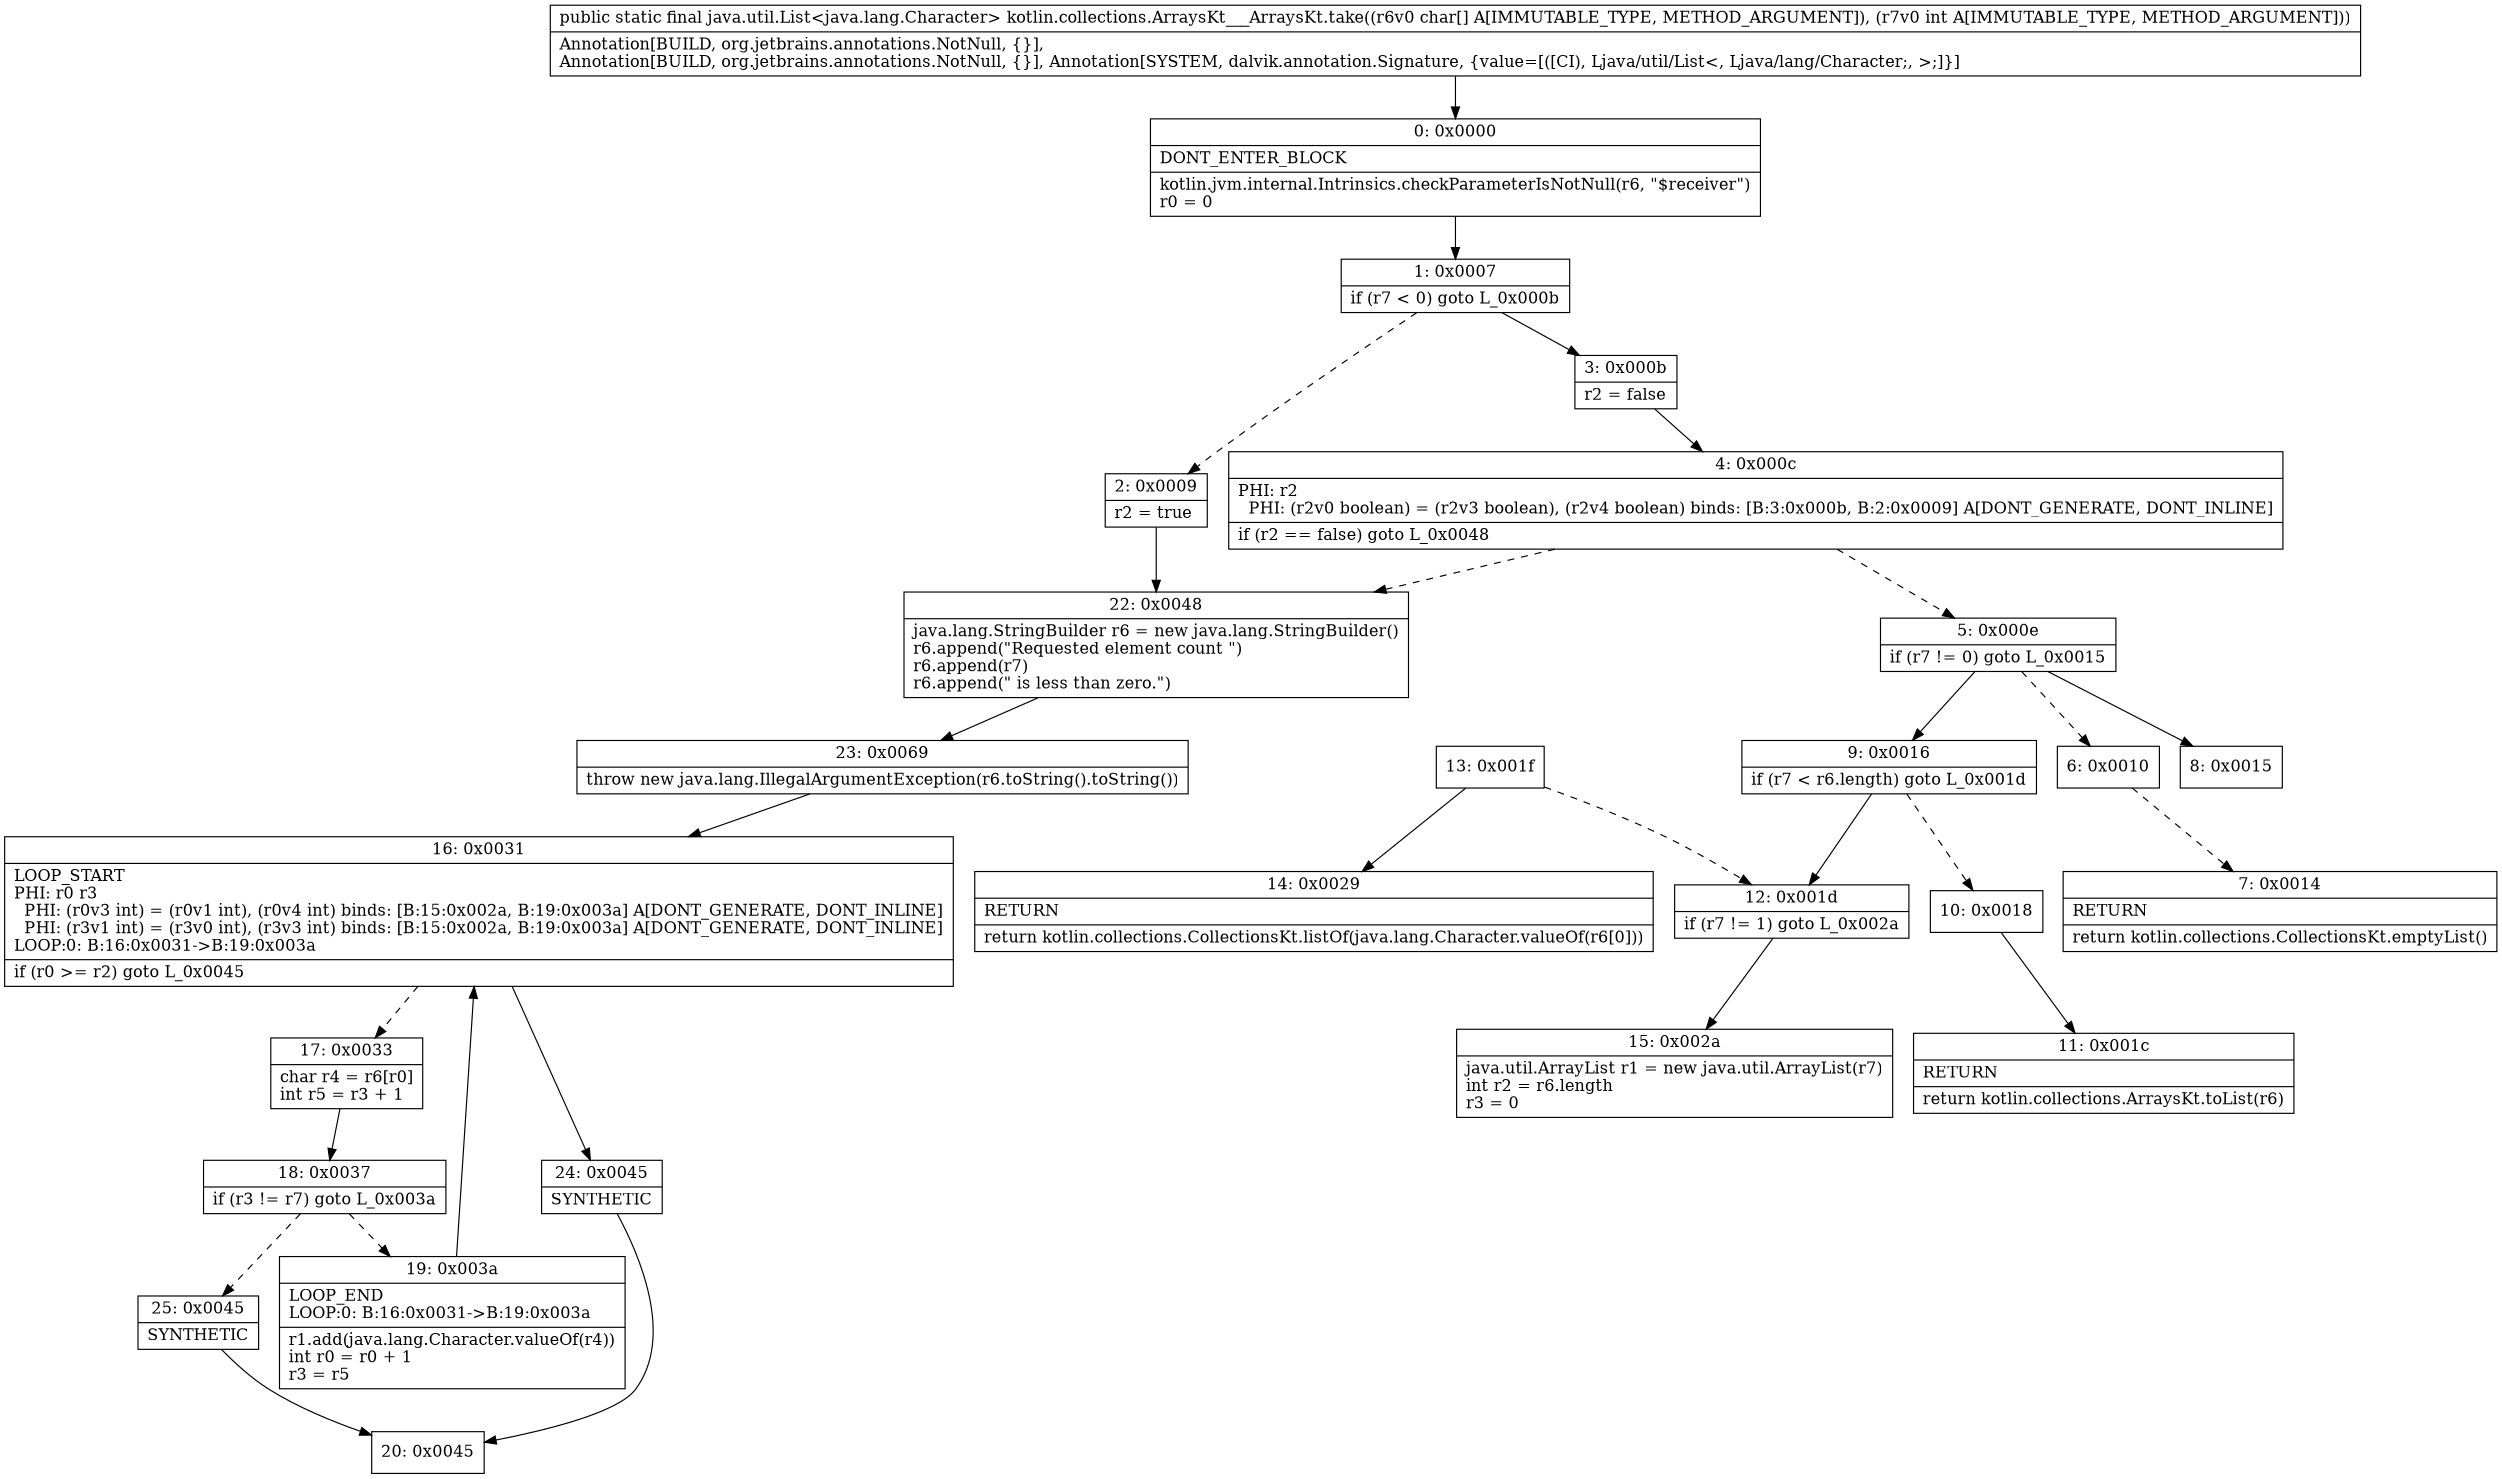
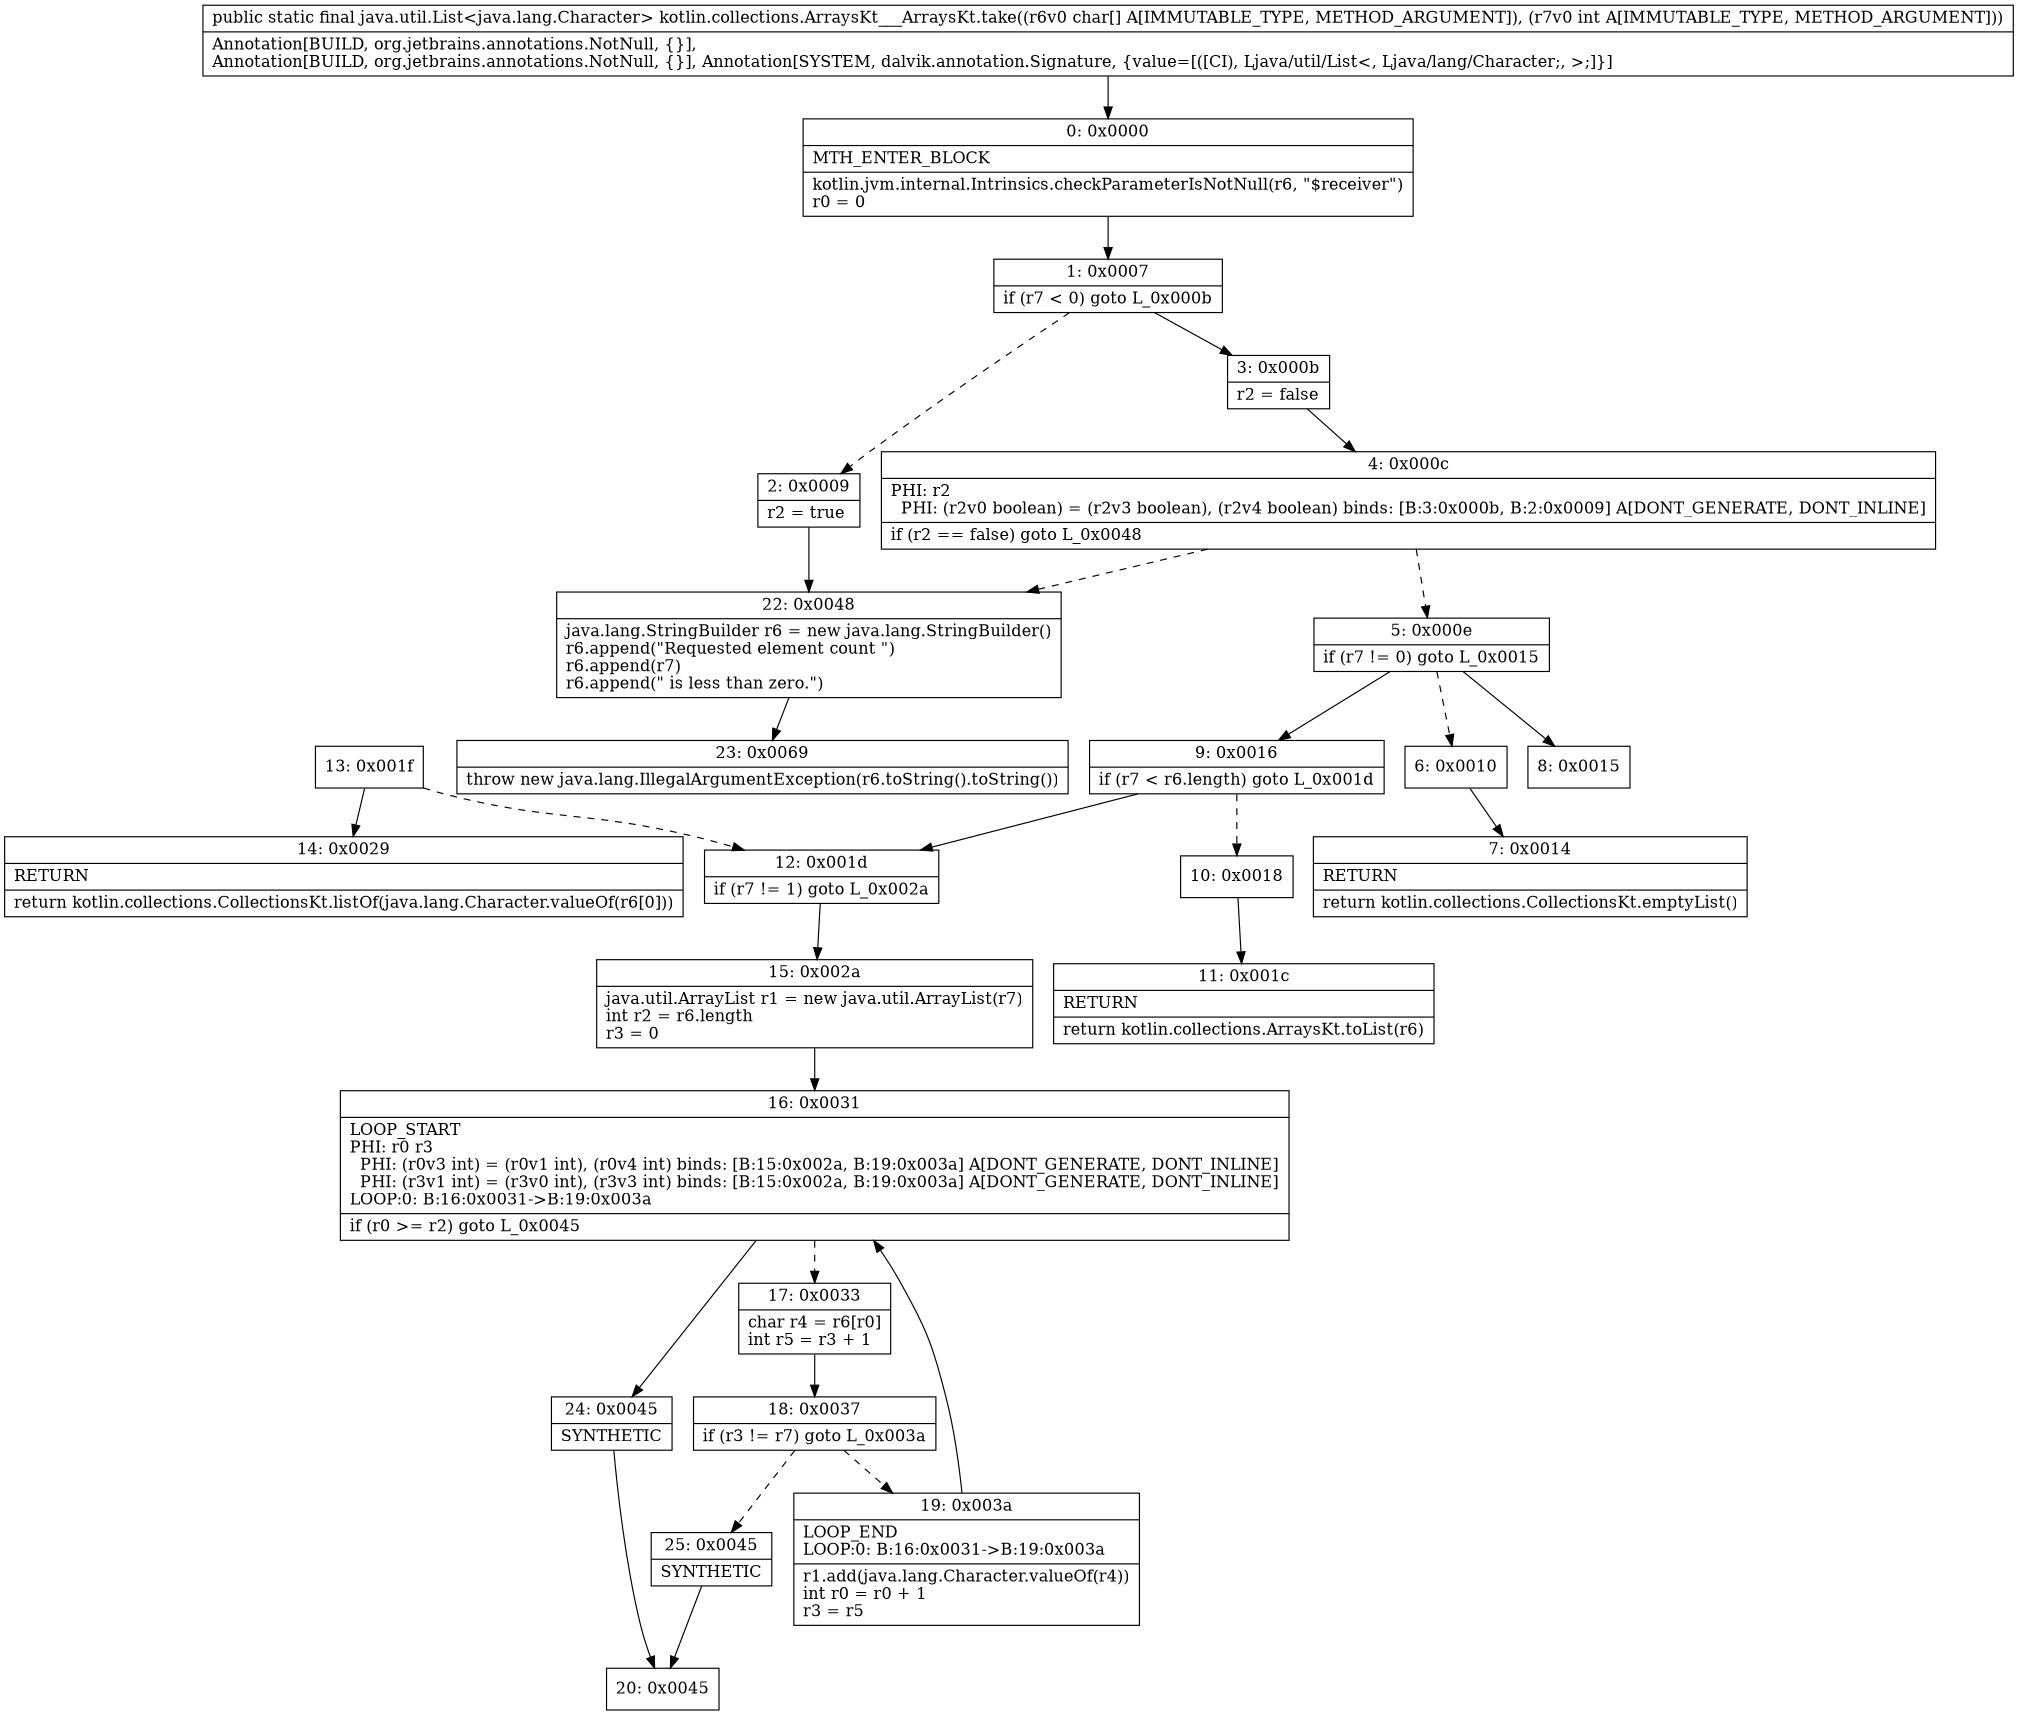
node "0: 0x0000": text "DONT_ENTER_BLOCK" -> "MTH_ENTER_BLOCK"
edge "23: 0x0069" -> "16: 0x0031": now "15: 0x002a" -> "16: 0x0031"
edge "6: 0x0010" -> "7: 0x0014": style dashed -> solid
